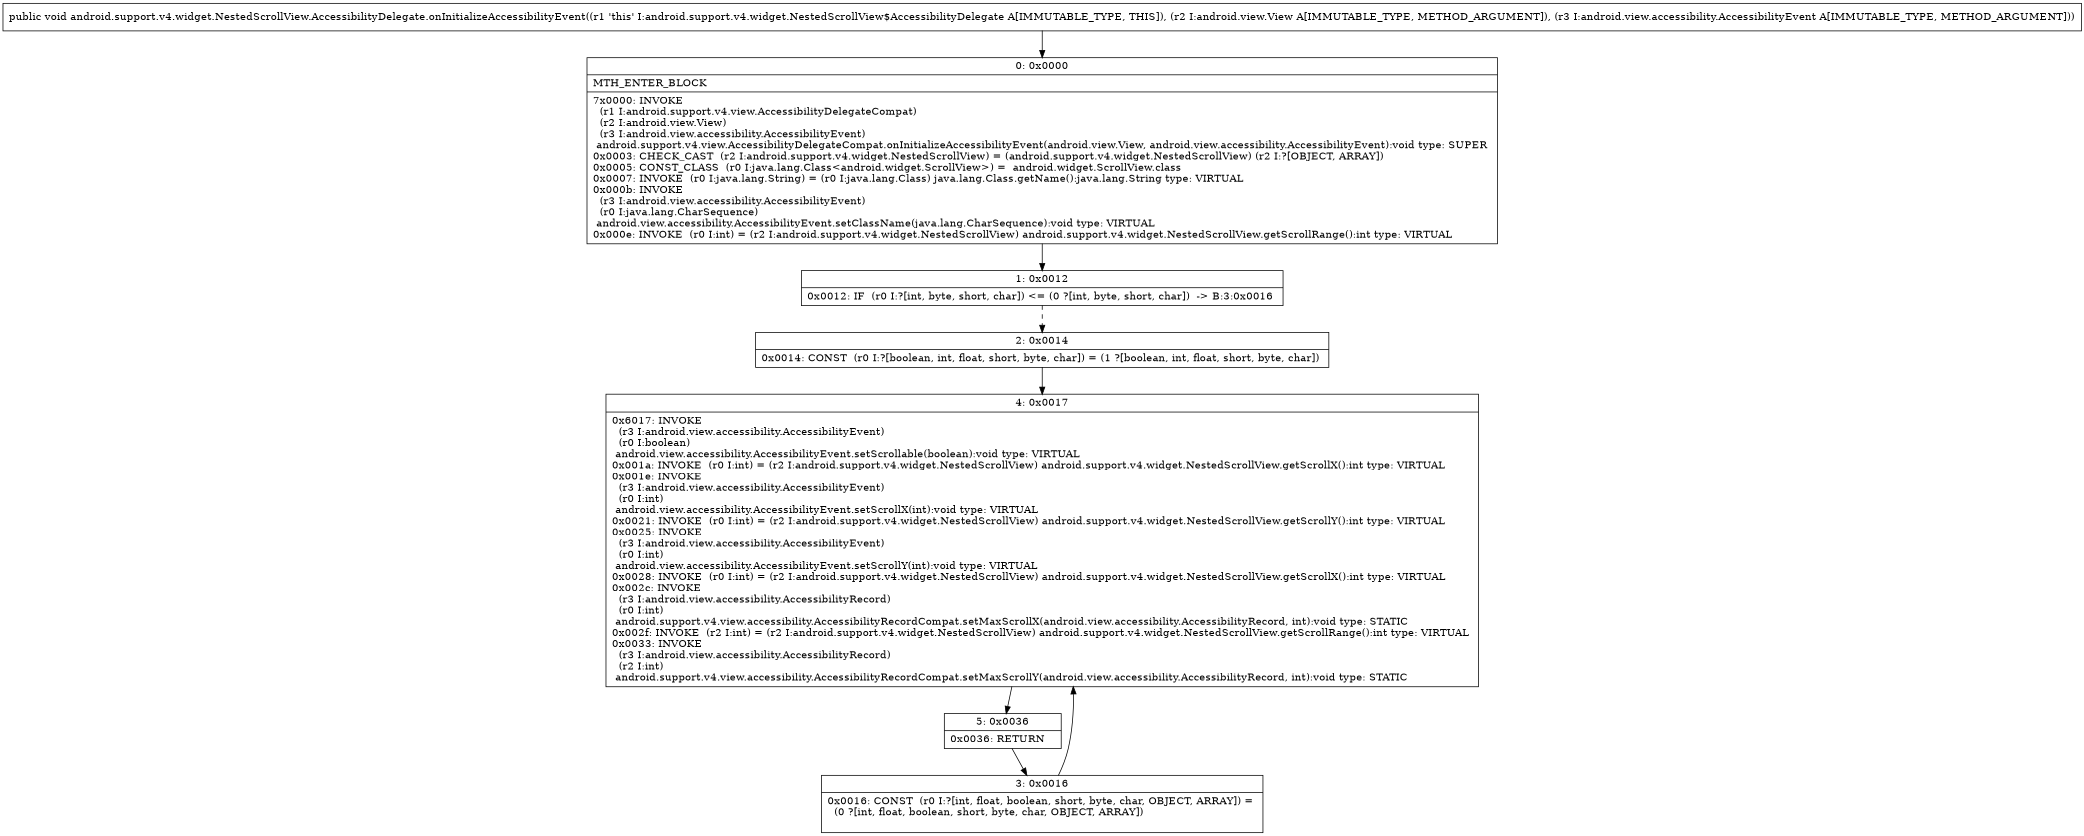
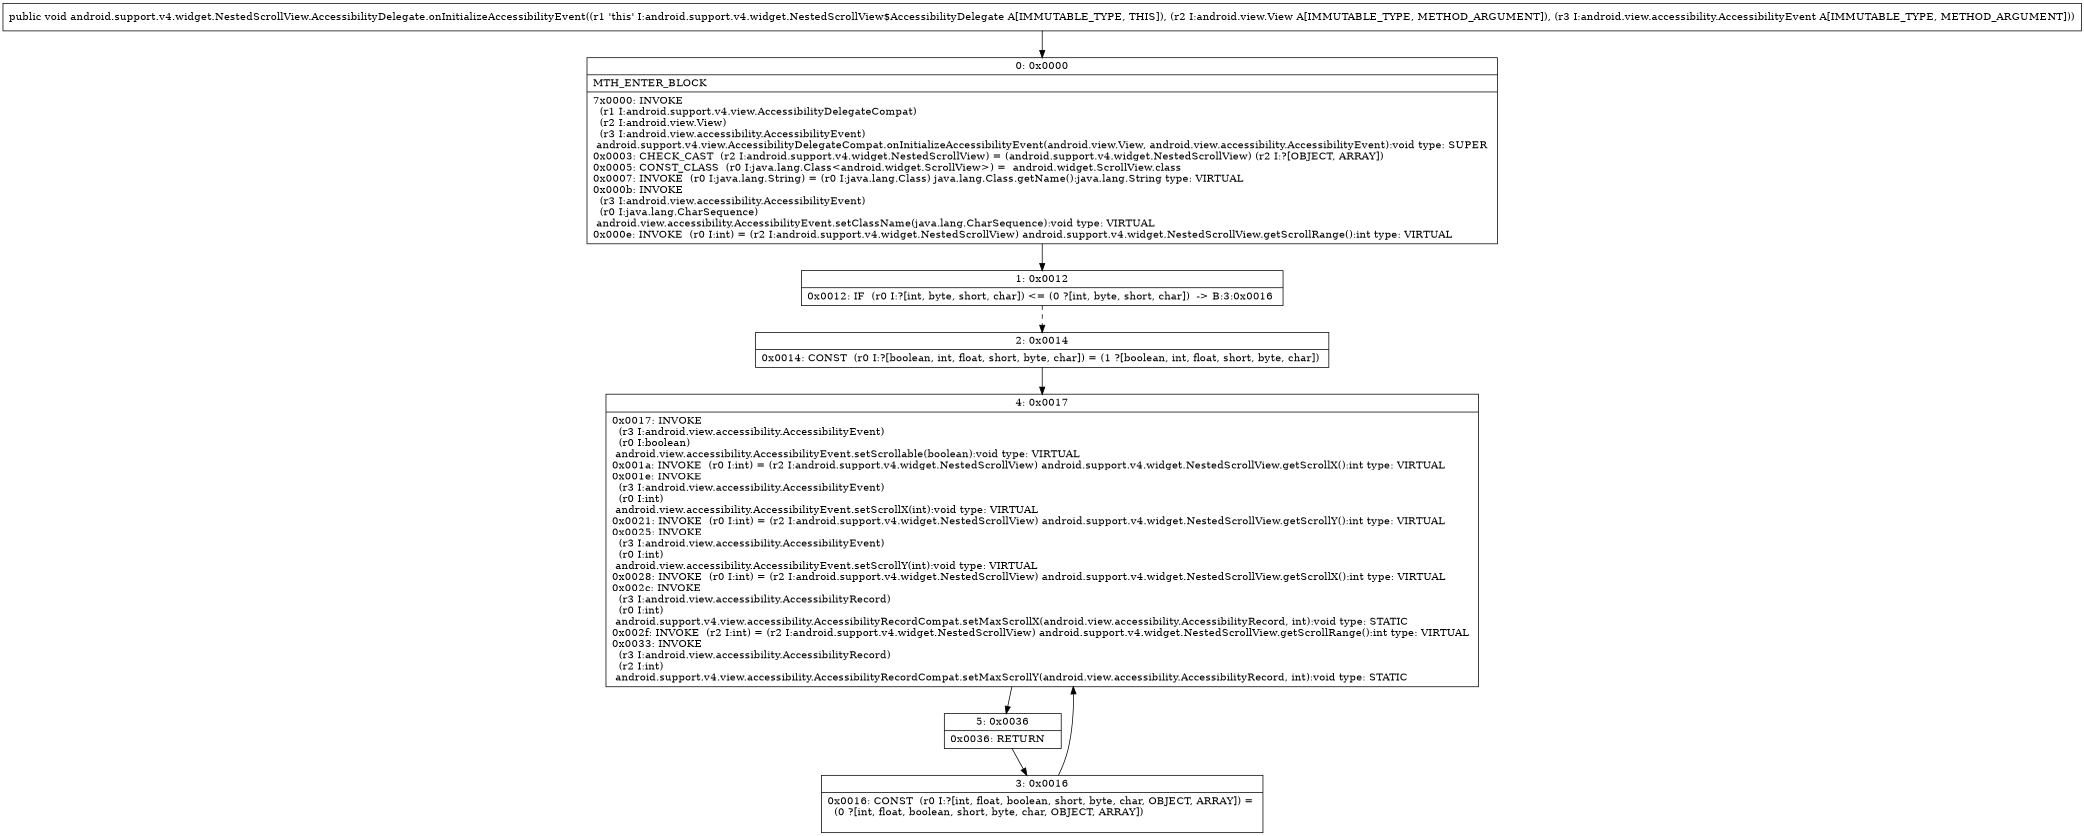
node "4: 0x0017": text "0x6017: INVOKE" -> "0x0017: INVOKE"
